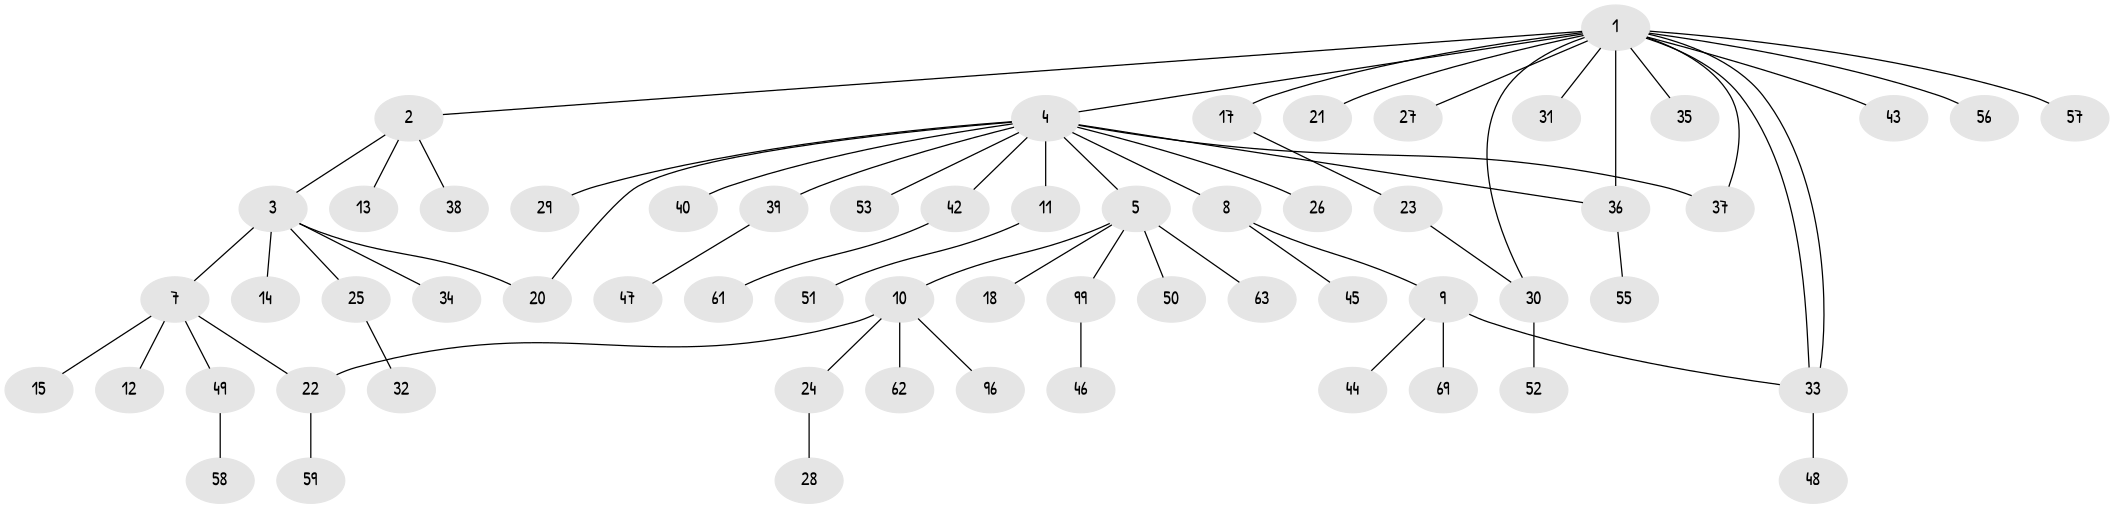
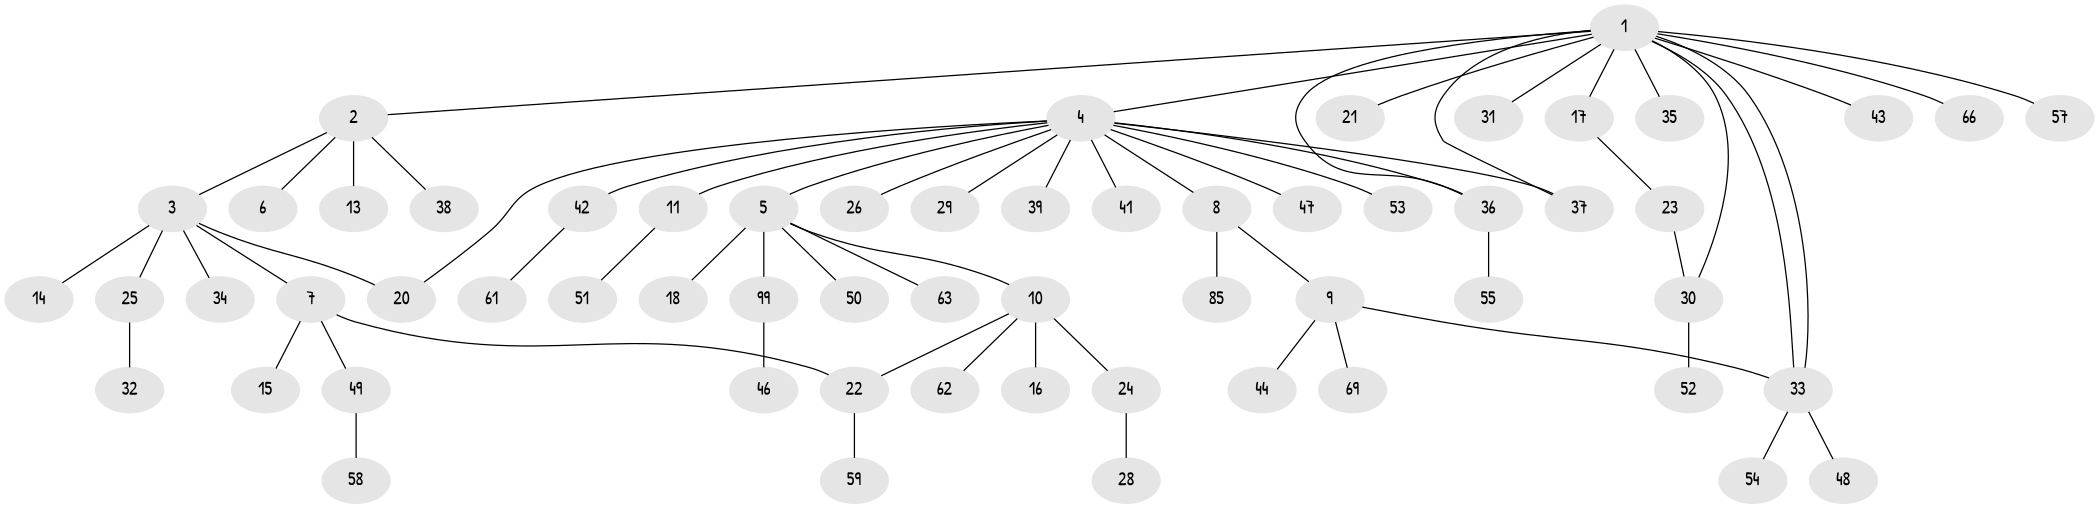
node "27": removed
node "56": label "56" -> "66"
node "6": added
node "40": label "40" -> "41"
edge "39" -- "47": now "4" -- "47"
node "45": label "45" -> "85"
node "12": removed
node "96": label "96" -> "16"
node "54": added
